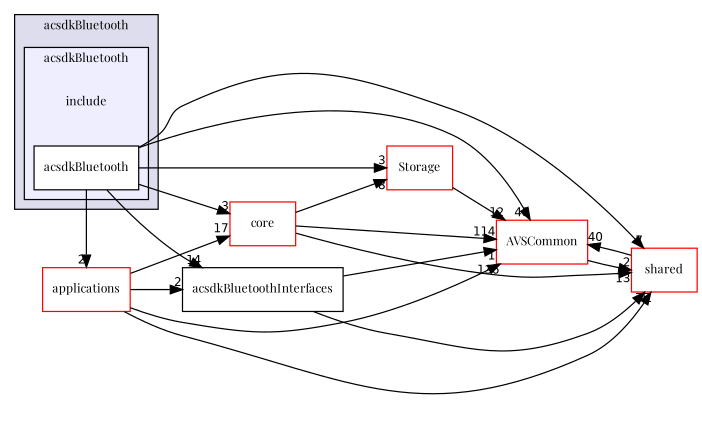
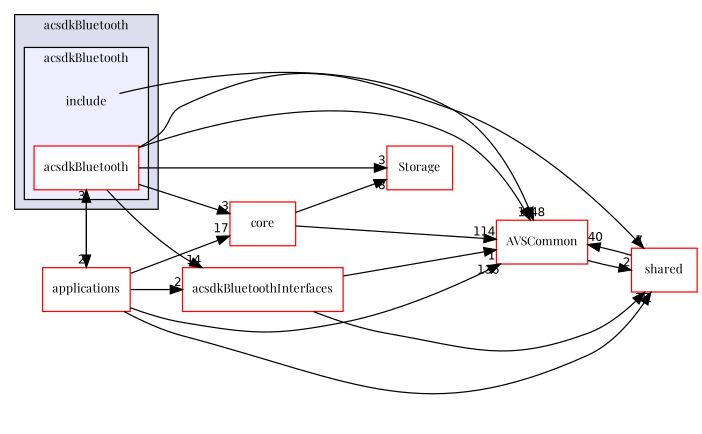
node "acsdkBluetooth": color black -> red
edge "Storage" -> "AVSCommon": now "include" -> "AVSCommon"
edge "applications" -> "acsdkBluetooth": added
edge "core" -> "shared": removed
node "acsdkBluetoothInterfaces": color black -> red
